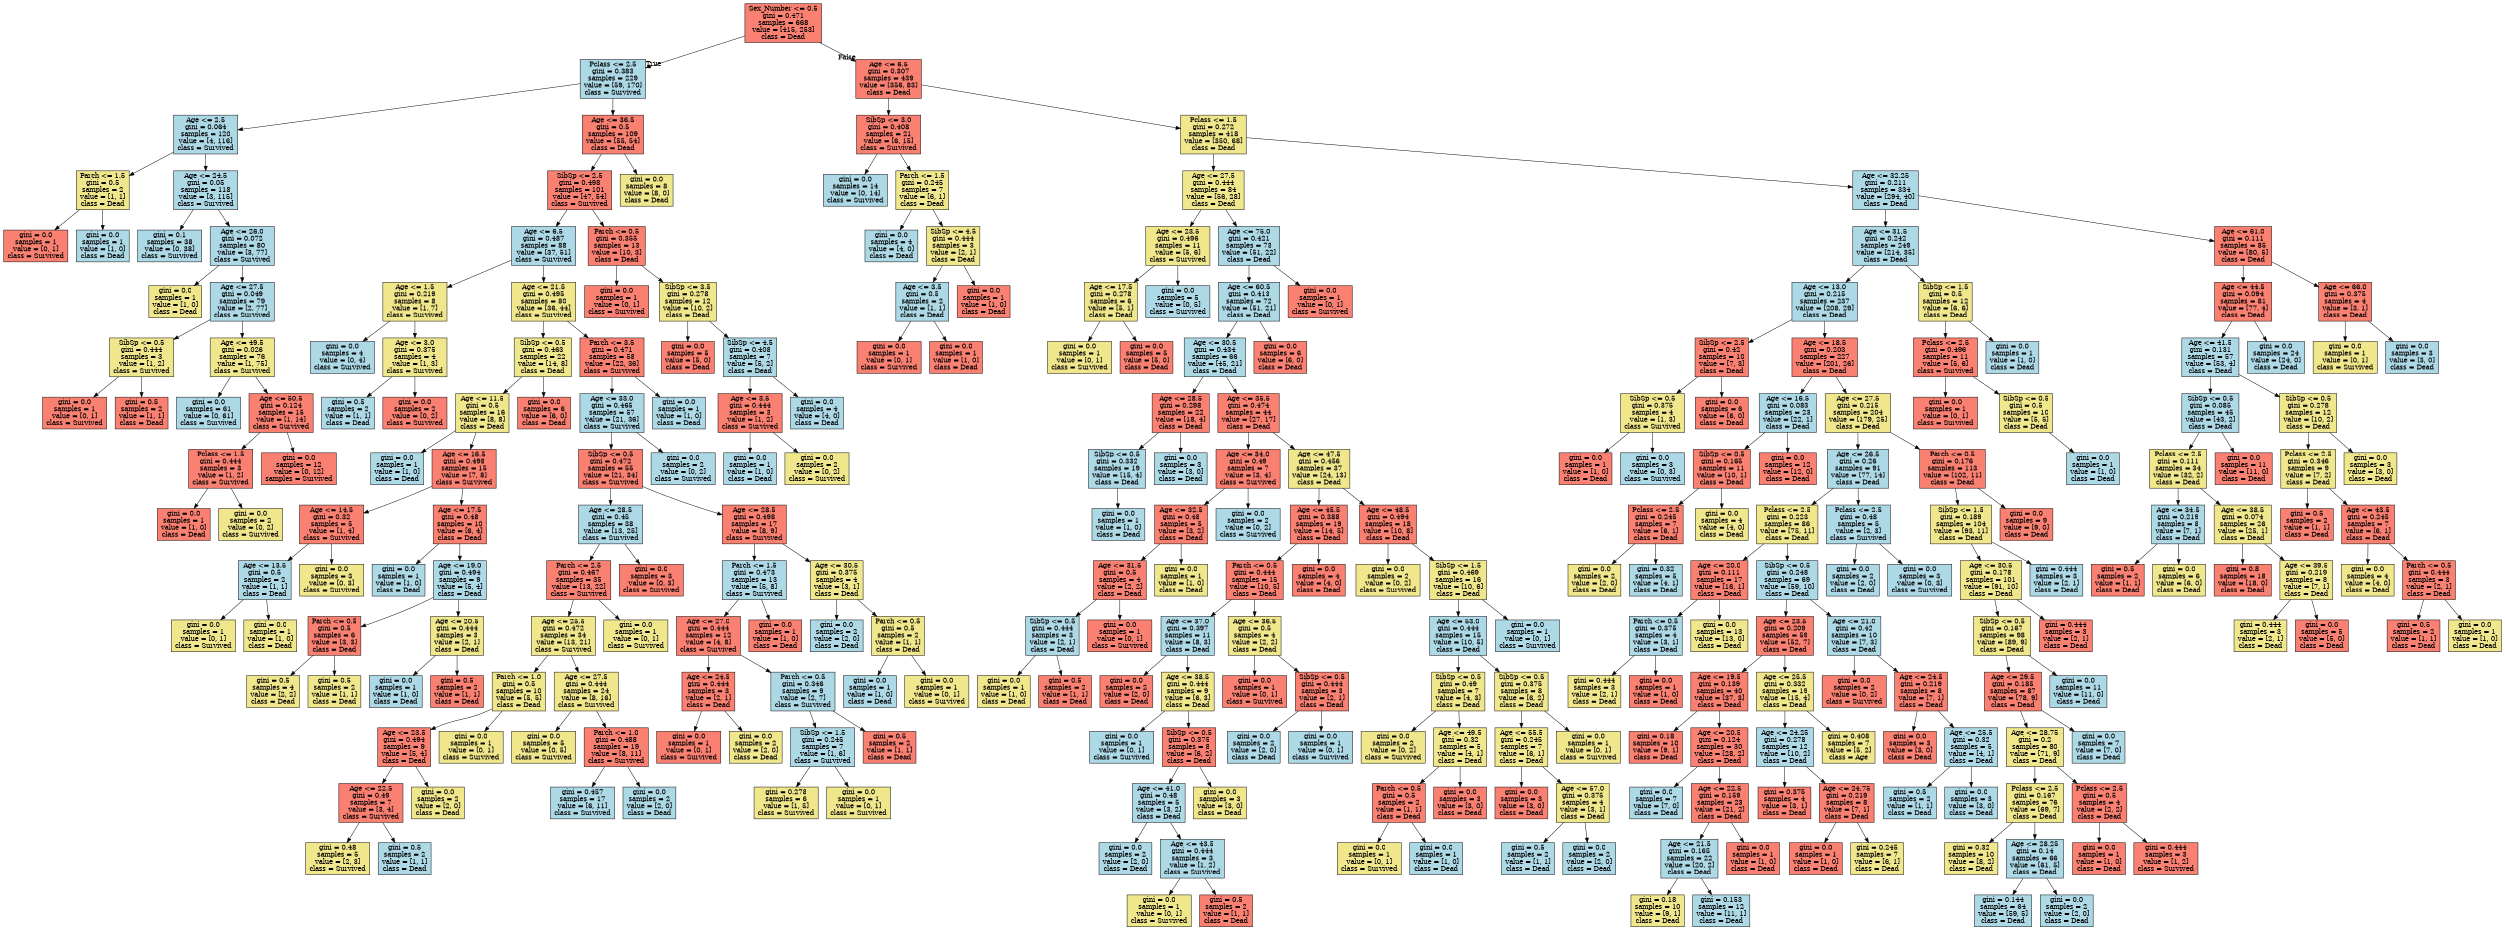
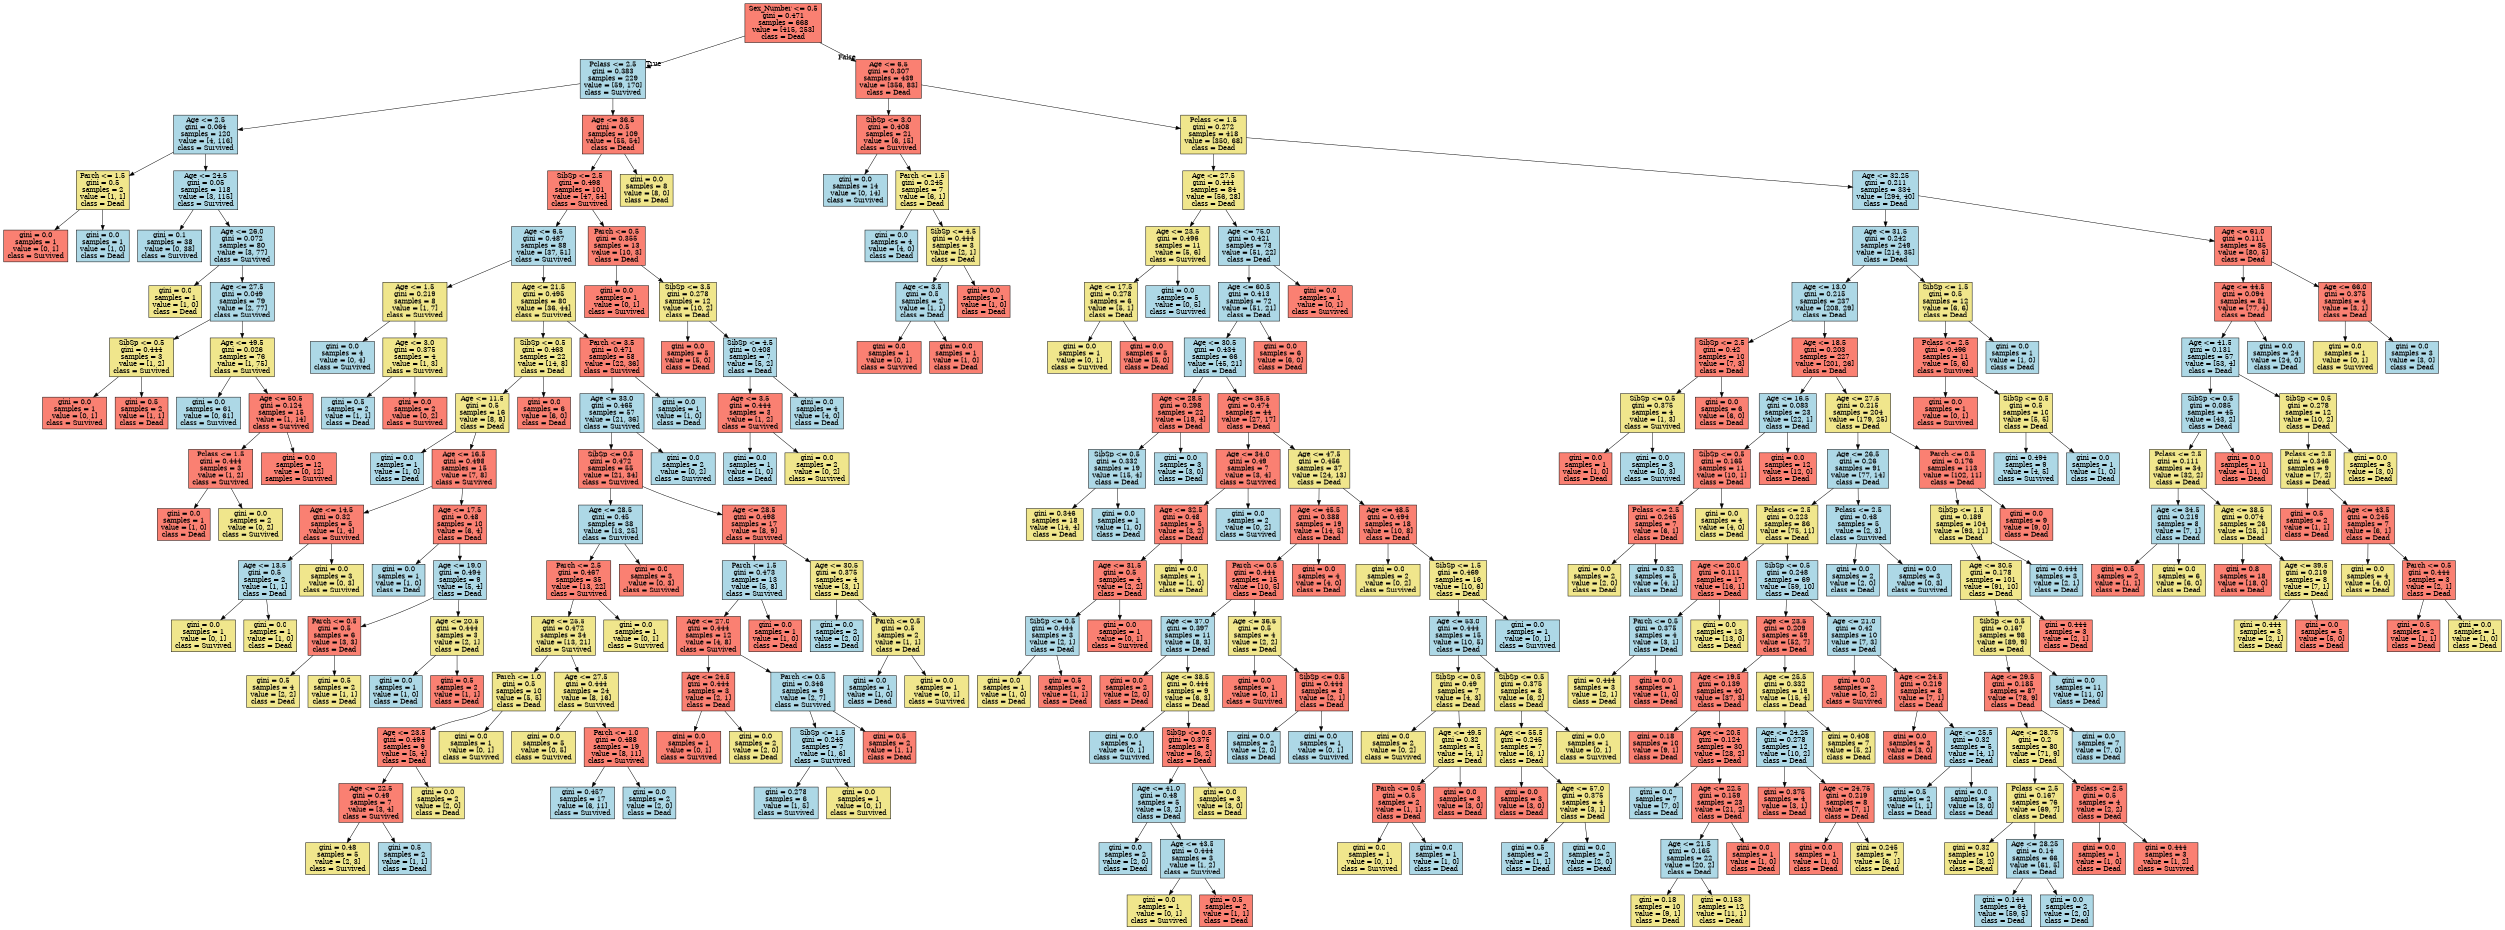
node "gini = 0.494 samples = 9 value = [4, 5] class = Survived": added
node "gini = 0.346 samples = 18 value = [14, 4] class = Dead": added
node "gini = 0.408 samples = 7 value = [5, 2] class = Age": label "gini = 0.408 samples = 7 value = [5, 2] class = Age" -> "gini = 0.408 samples = 7 value = [5, 2] class = Dead"
node "gini = 0.278 samples = 6 value = [1, 5] class = Survived": fillcolor khaki -> lightblue
node "gini = 0.153 samples = 12 value = [11, 1] class = Dead": fillcolor lightblue -> khaki
